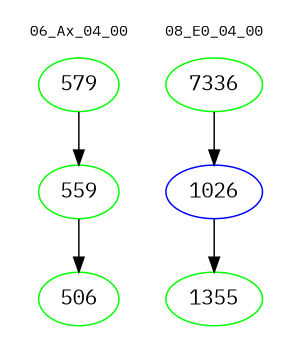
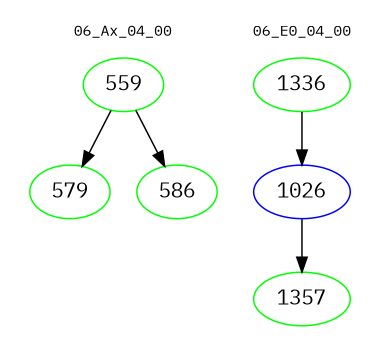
cluster "08_E0_04_00": label "08_E0_04_00" -> "06_E0_04_00"
node "7336": label "7336" -> "1336"
edge "579" -> "559": reversed
node "506": label "506" -> "586"
node "1355": label "1355" -> "1357"
